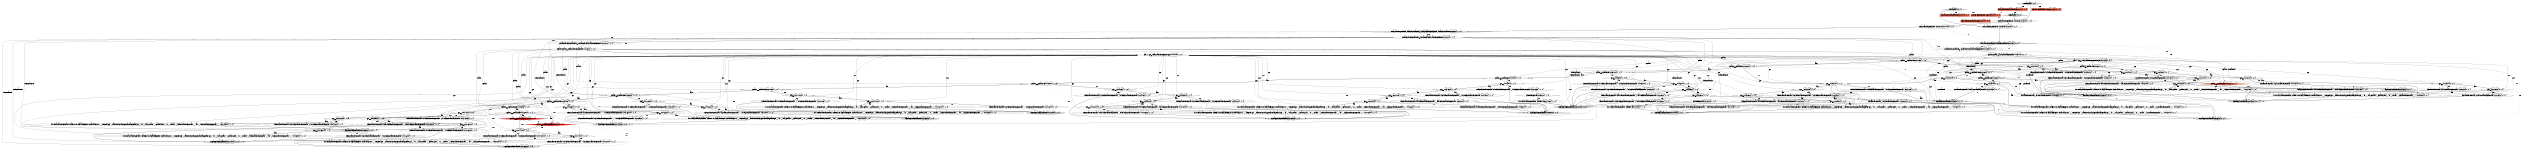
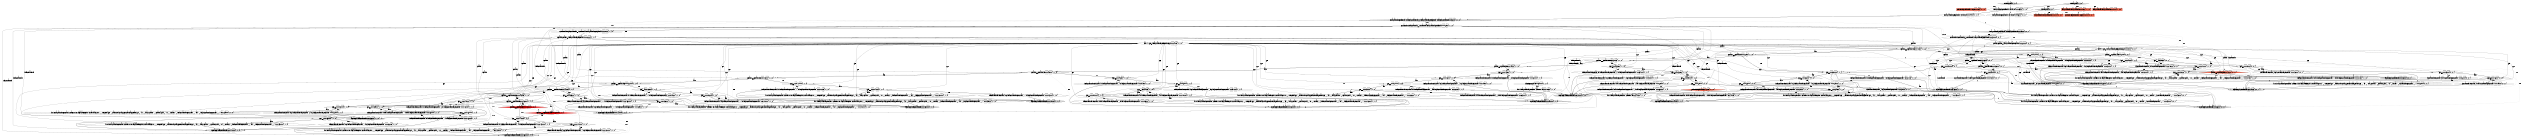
edge "BinaryMathNode irBinaryMathNode@@@2@@@['1', '1', '0']" -> "visitBinaryMath['1', '0', '0']": reversed
node "ArithmeticException ae@@@46@@@['1', '1', '0']": fillcolor white -> tomato
